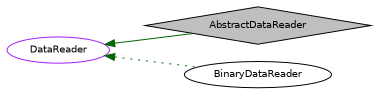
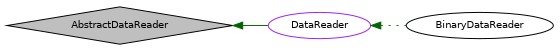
edge "AbstractDataReader" -> "DataReader": reversed
